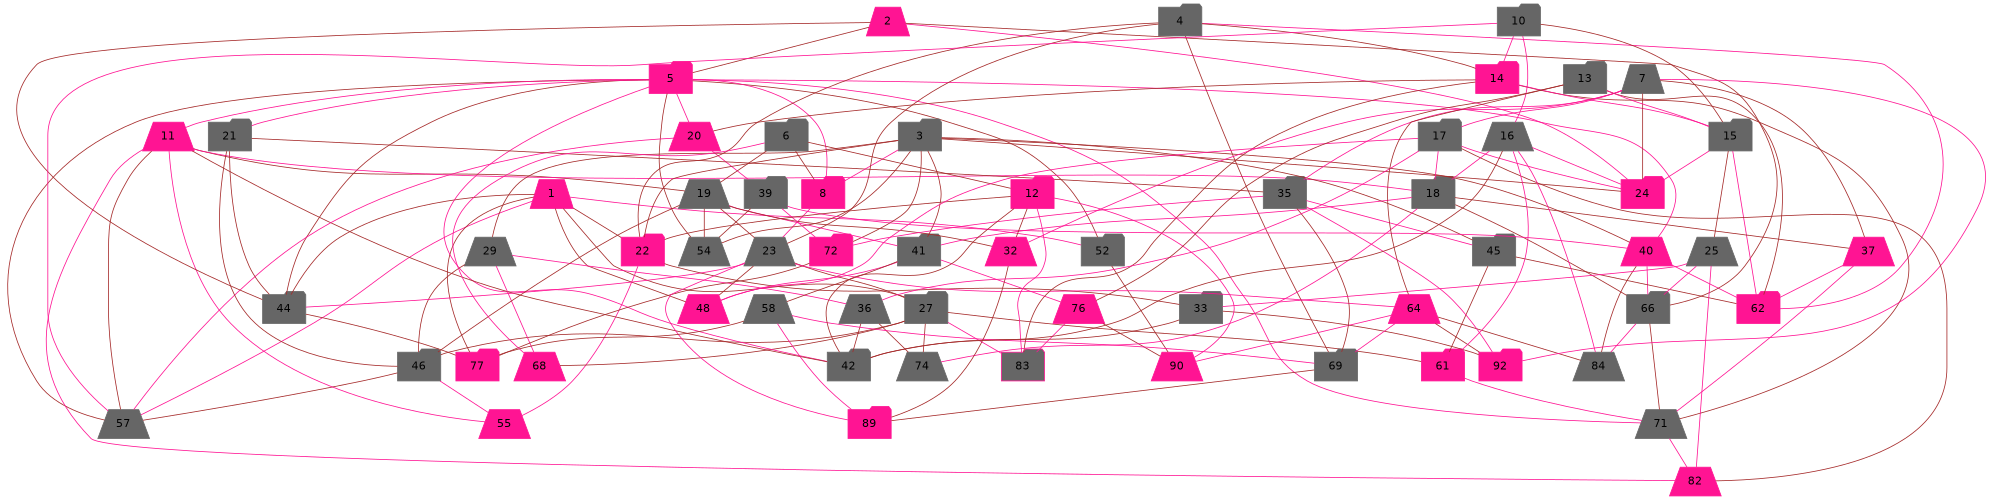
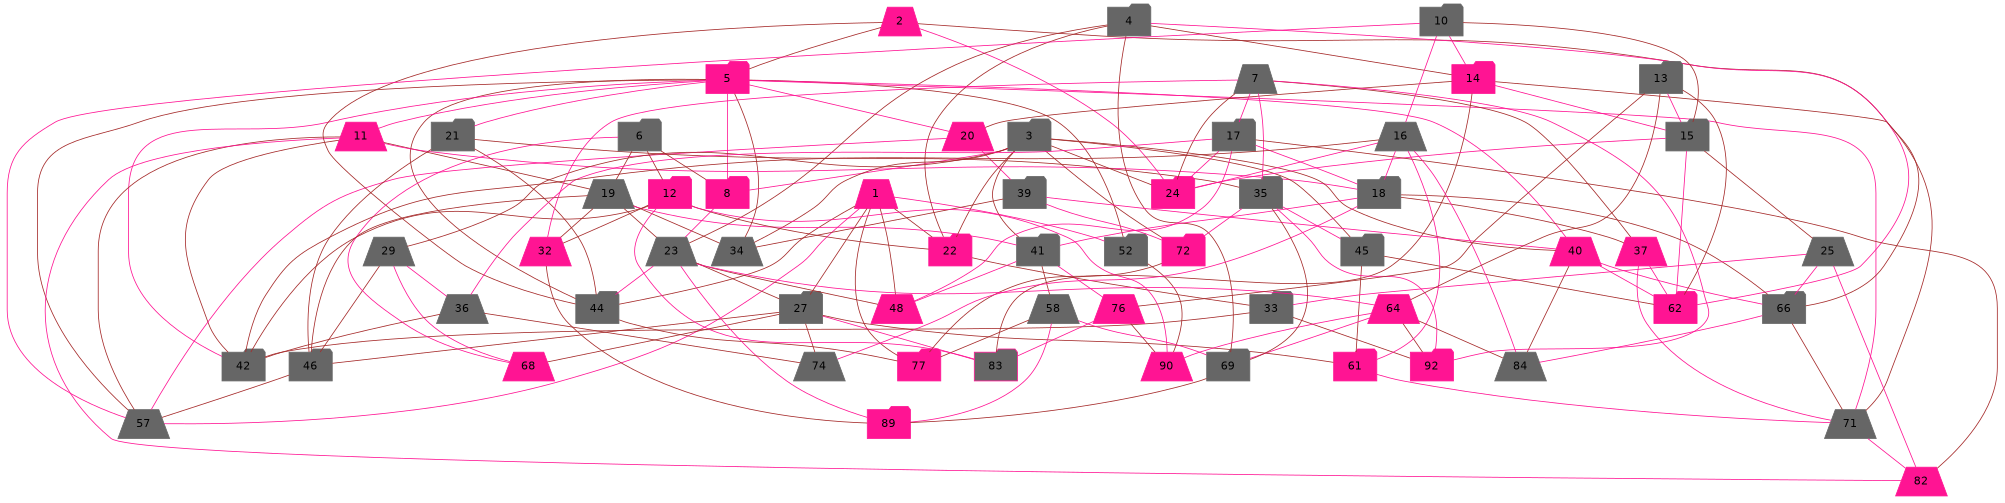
node "54": label "54" -> "34"
node "55": removed
